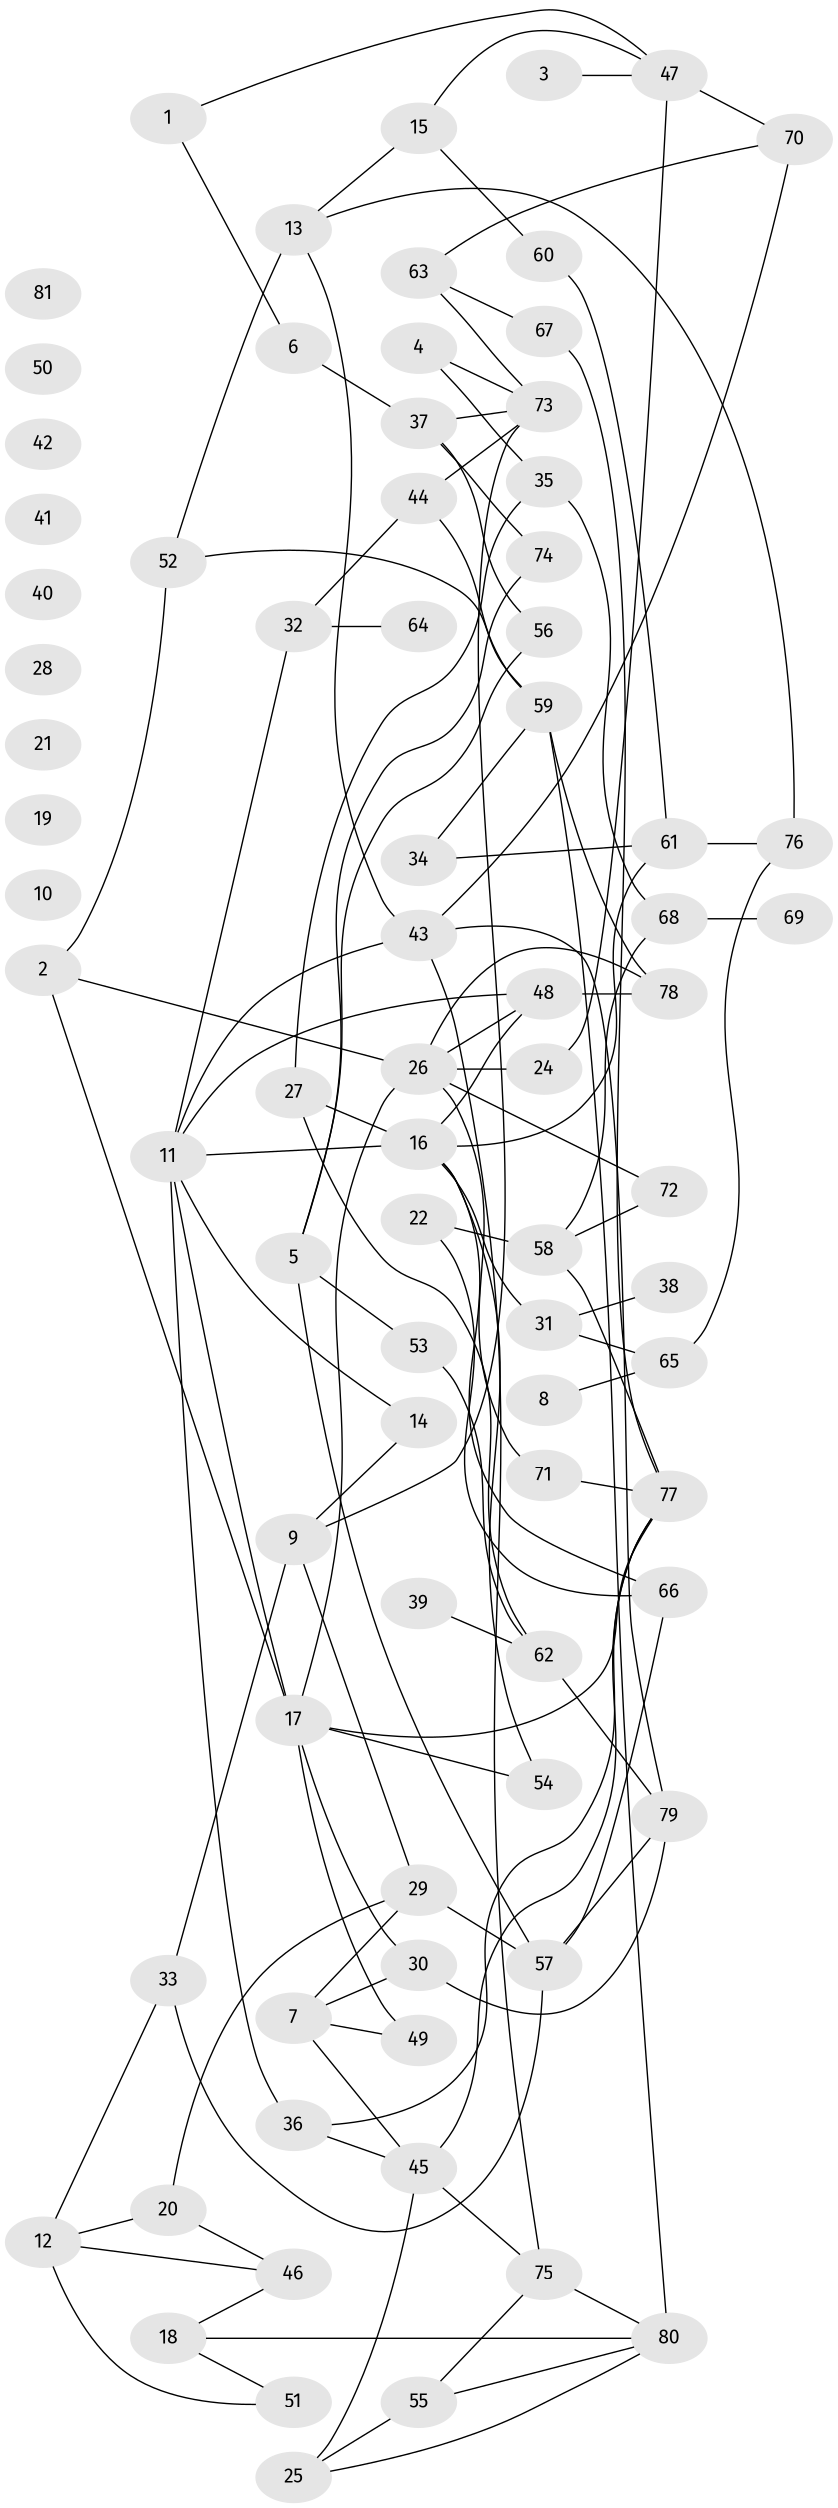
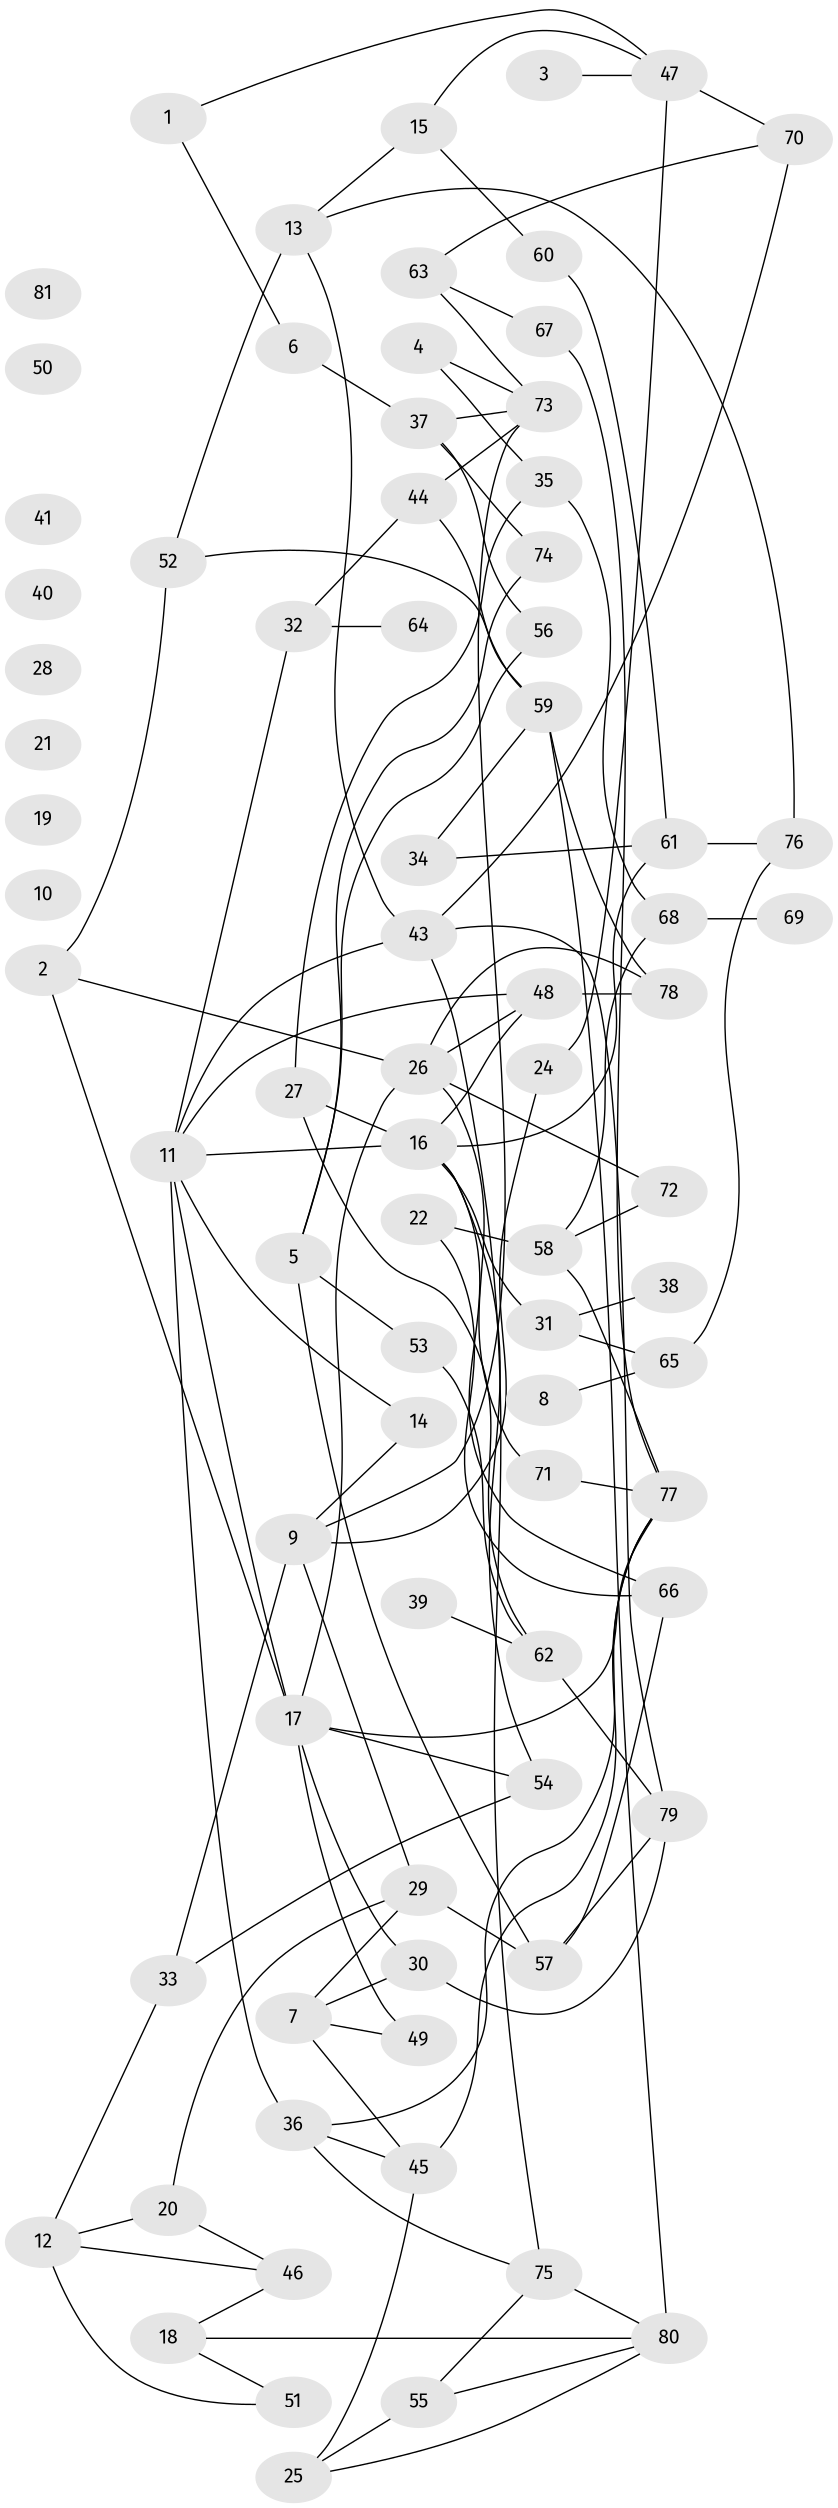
node "42": removed
edge "26" -- "24": now "9" -- "24"
edge "45" -- "75": now "36" -- "75"
edge "57" -- "33": now "54" -- "33"
